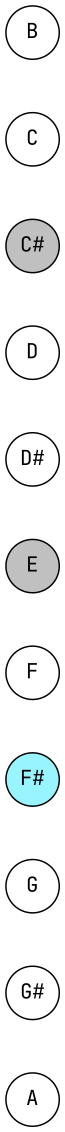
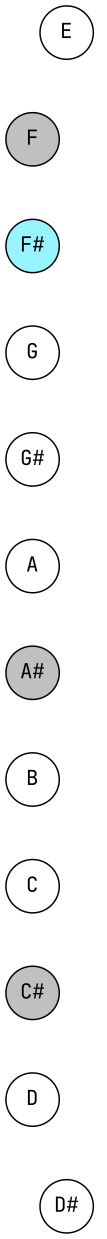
node "E": fillcolor gray -> white
node "A#": added
node "F": fillcolor white -> gray
